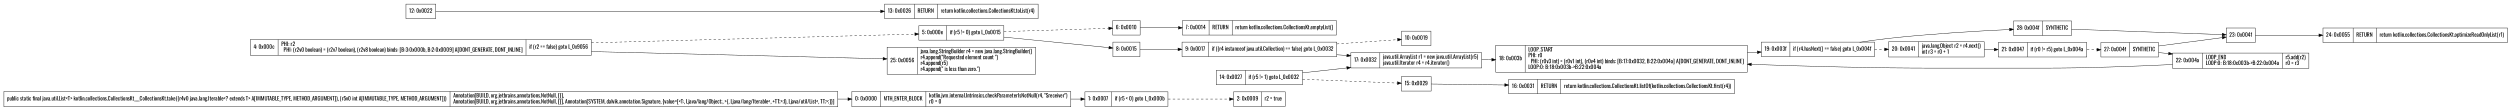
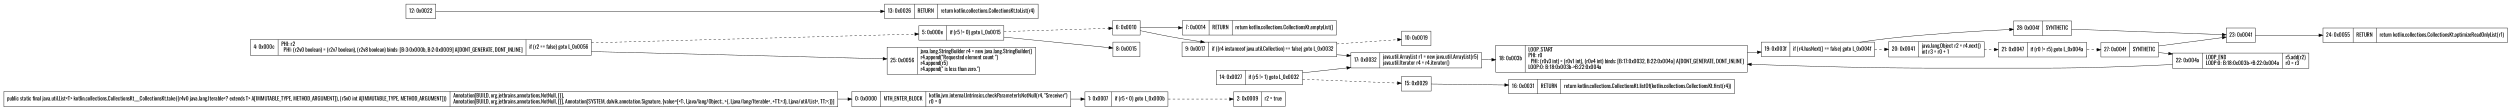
node "4: 0x000c": text "if (r2 == false) goto L_0x9056" -> "if (r2 == false) goto L_0x0056"
edge "8: 0x0015" -> "9: 0x0017": now "6: 0x0010" -> "9: 0x0017"
edge "20: 0x0041" -> "21: 0x0047": style solid -> dashed
